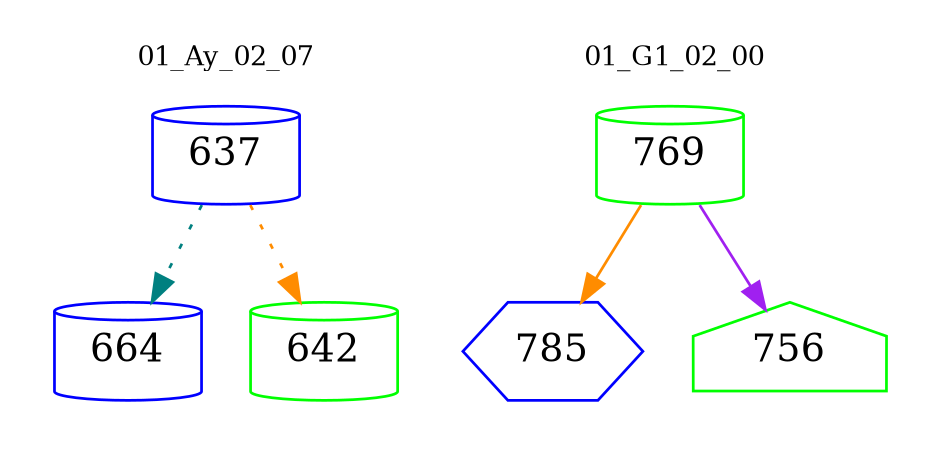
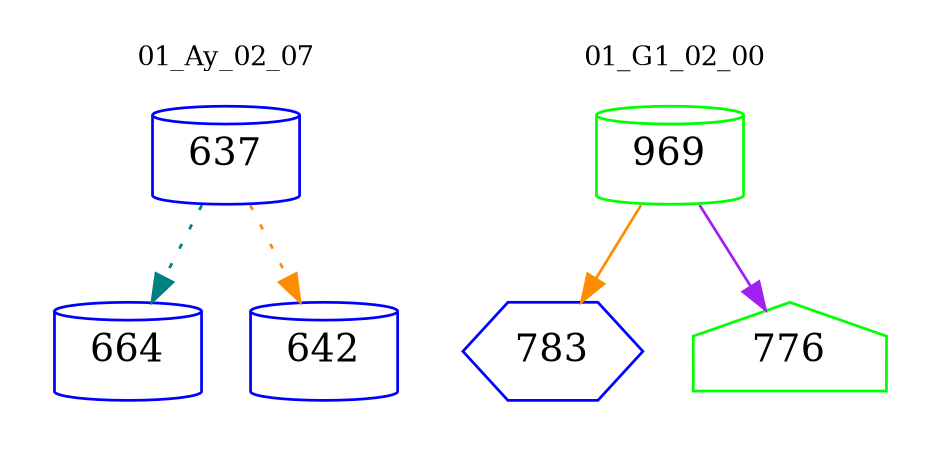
node "769": label "769" -> "969"
node "642": color green -> blue
node "785": label "785" -> "783"
node "756": label "756" -> "776"
